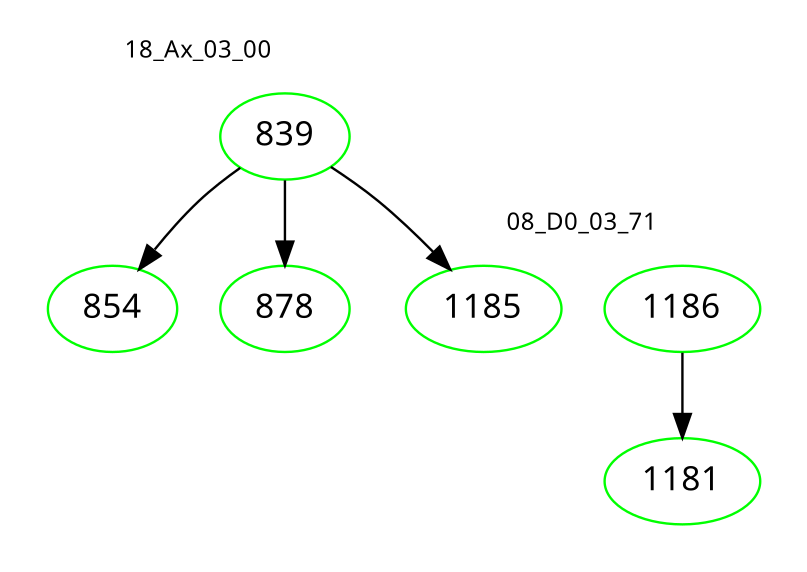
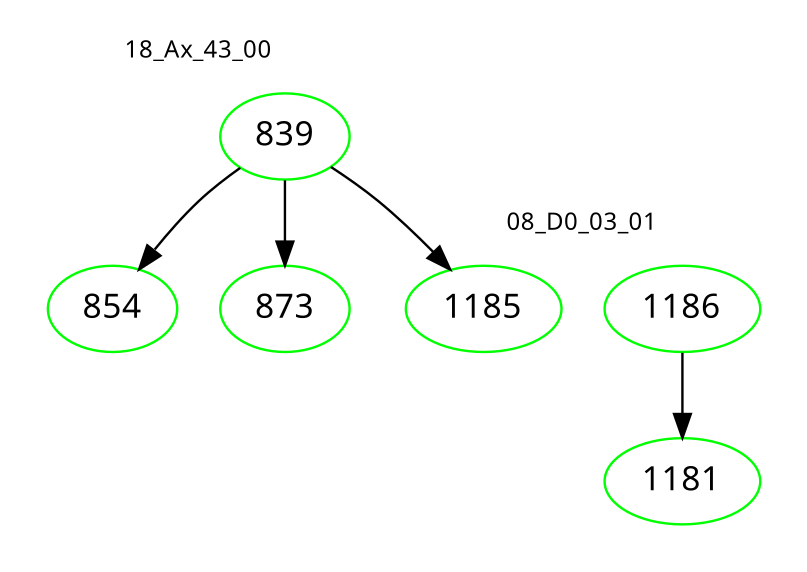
cluster "18_Ax_03_00": label "18_Ax_03_00" -> "18_Ax_43_00"
cluster "08_D0_03_71": label "08_D0_03_71" -> "08_D0_03_01"
node "878": label "878" -> "873"
